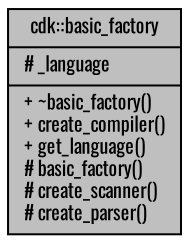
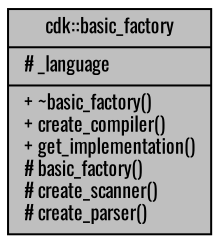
node "cdk::basic_factory": text "+ get_language()" -> "+ get_implementation()"
